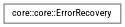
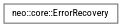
node "core::core::ErrorRecovery": label "core::core::ErrorRecovery" -> "neo::core::ErrorRecovery"
